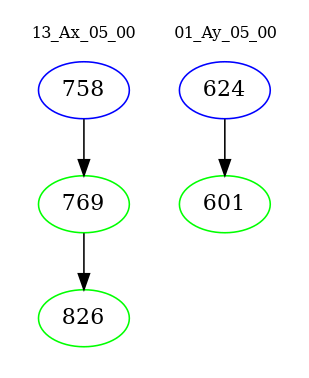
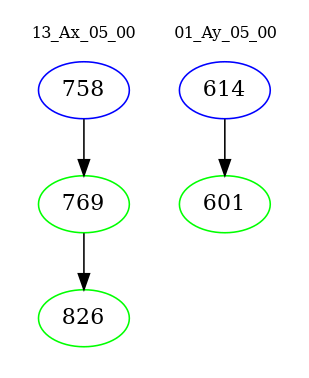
node "624": label "624" -> "614"
